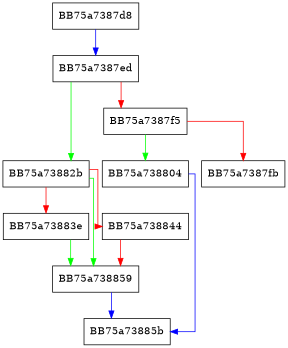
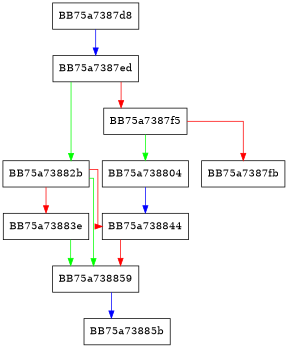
edge "BB75a738804" -> "BB75a73885b": now "BB75a738804" -> "BB75a738844"
